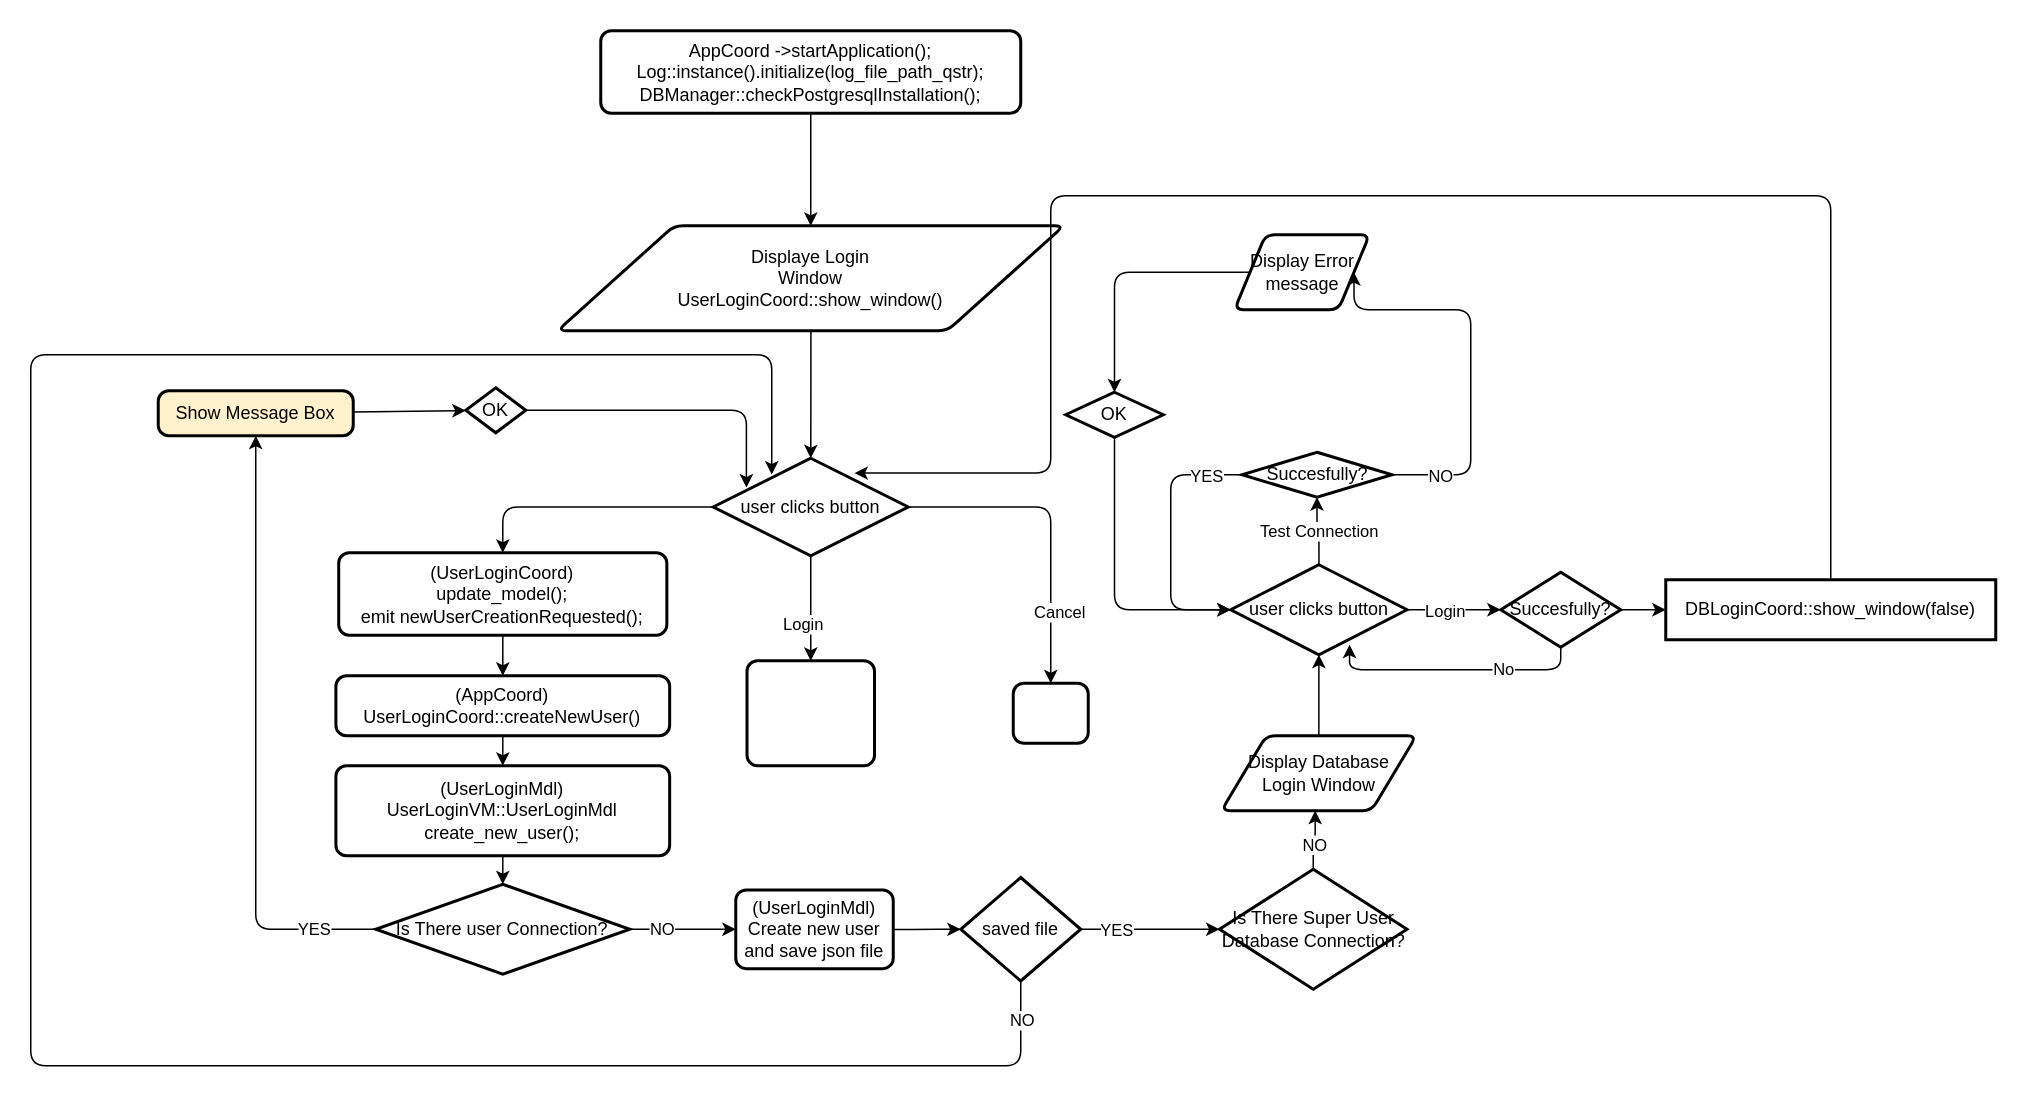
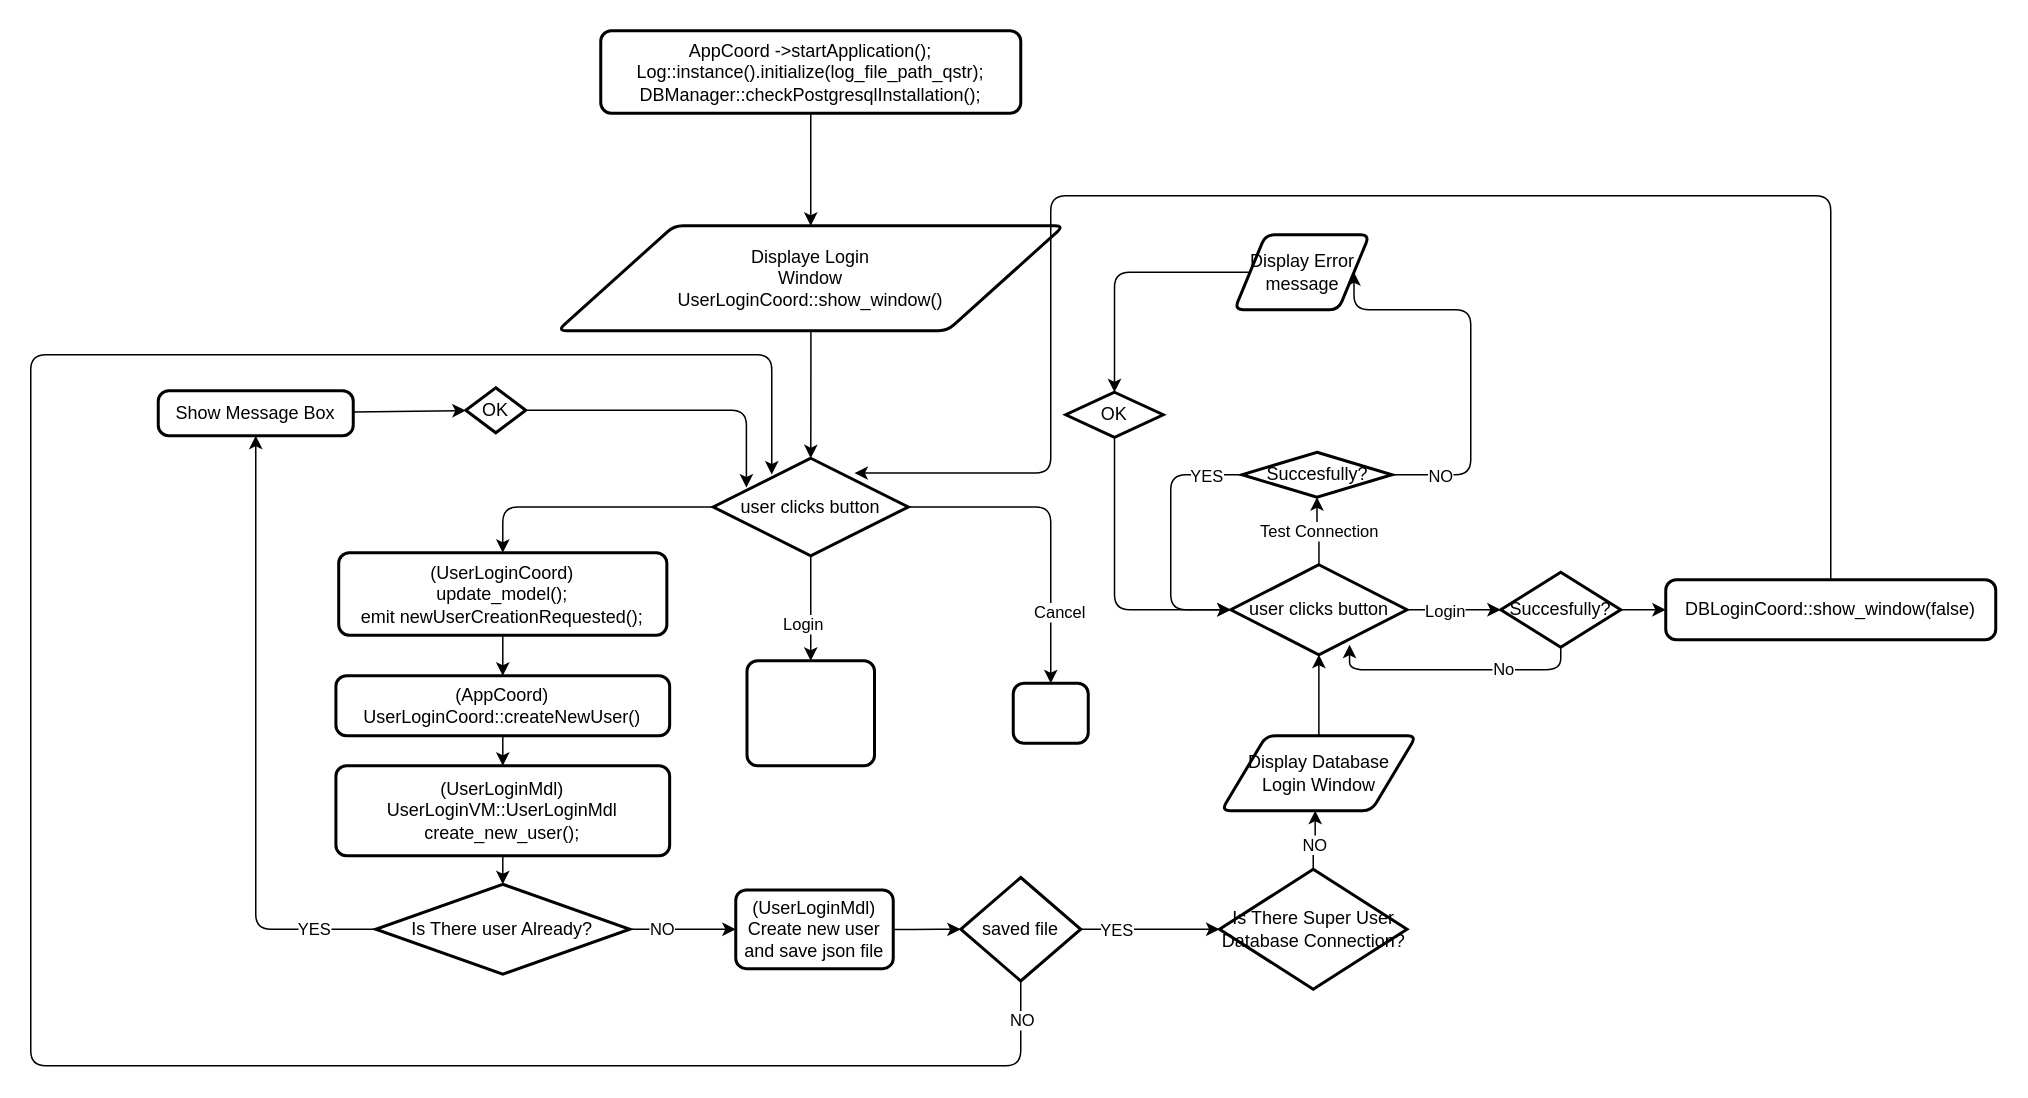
node "Show Message Box": fillcolor #fff2cc -> #ffffff
node "DBLoginCoord::show_window(false)": shape rectangle -> rounded rectangle
node "Is There user Connection?": label "Is There user Connection?" -> "Is There user Already?"
